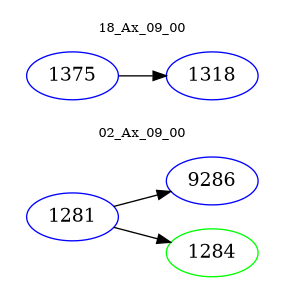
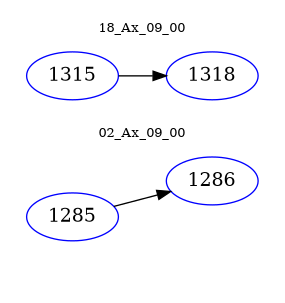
node "1375": label "1375" -> "1315"
node "9286": label "9286" -> "1286"
node "1281": label "1281" -> "1285"
node "1284": removed
